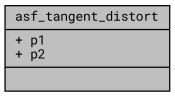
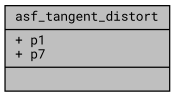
node "asf_tangent_distort": text "+ p2" -> "+ p7"
